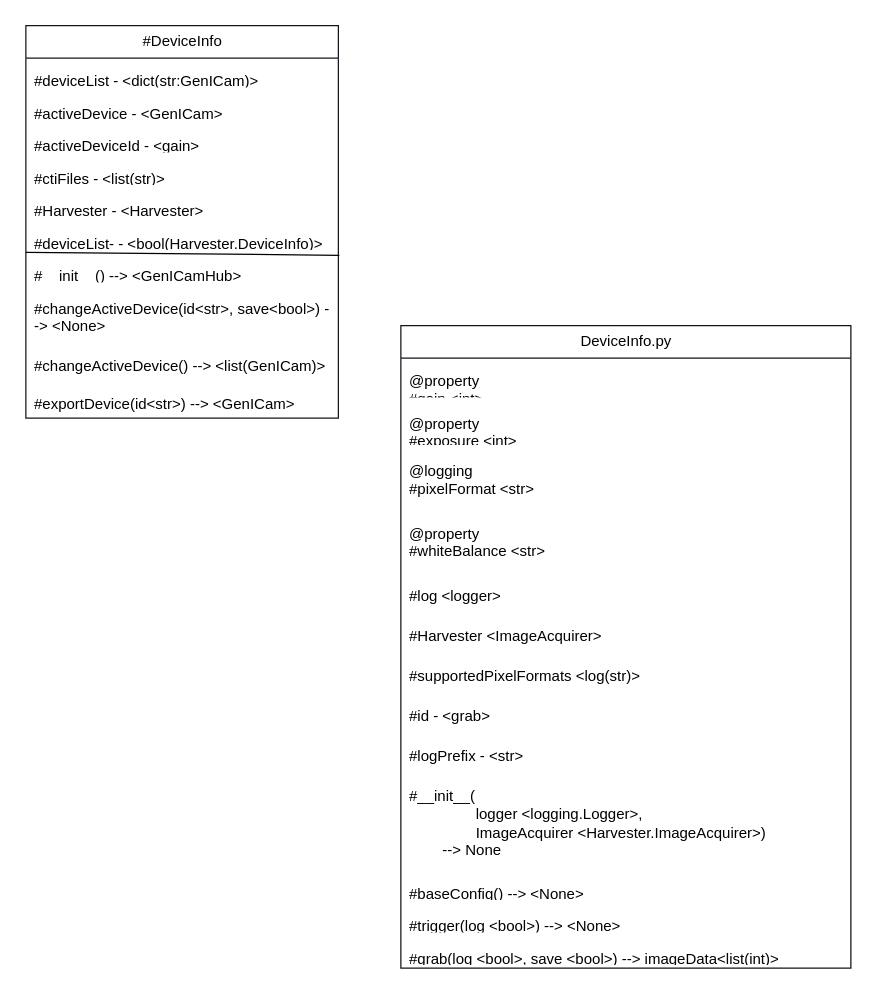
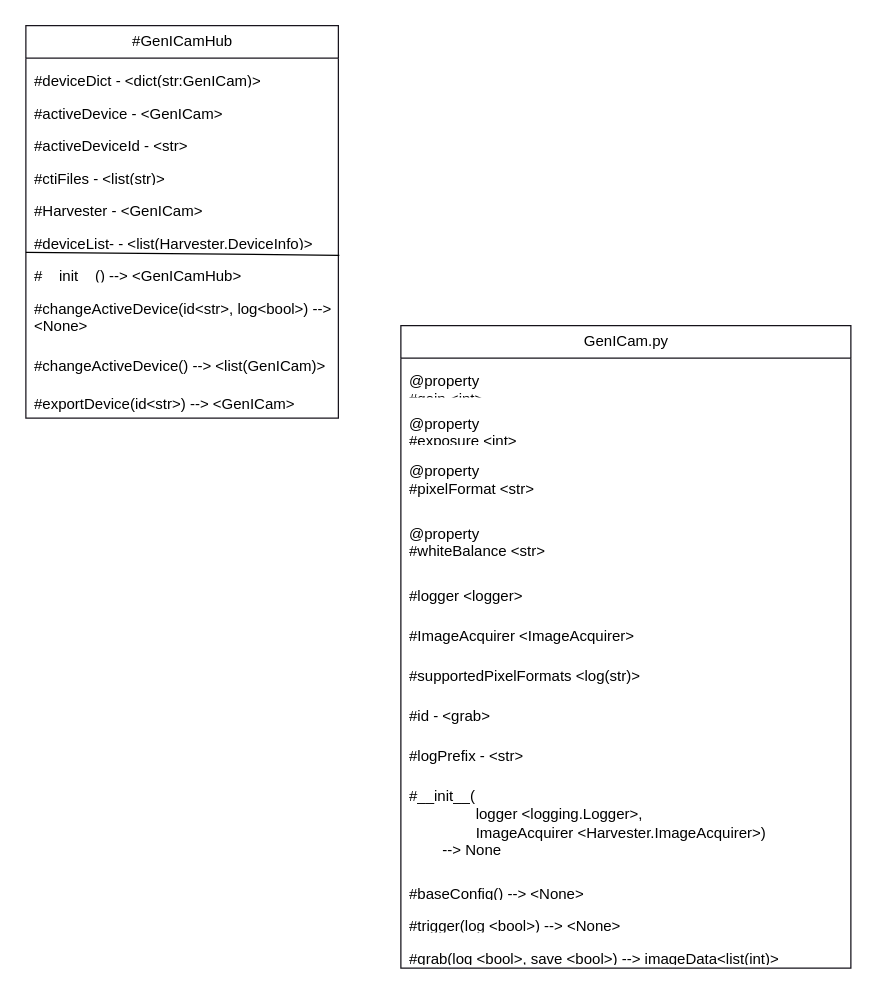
node "#DeviceInfo": label "#DeviceInfo" -> "#GenICamHub"
node "#deviceList - <dict(str:GenICam)>": label "#deviceList - <dict(str:GenICam)>" -> "#deviceDict - <dict(str:GenICam)>"
node "#activeDeviceId - <gain>": label "#activeDeviceId - <gain>" -> "#activeDeviceId - <str>"
node "#Harvester - <Harvester>": label "#Harvester - <Harvester>" -> "#Harvester - <GenICam>"
node "#deviceList- - <bool(Harvester.DeviceInfo)>": label "#deviceList- - <bool(Harvester.DeviceInfo)>" -> "#deviceList- - <list(Harvester.DeviceInfo)>"
node "#changeActiveDevice(id<str>, save<bool>) --> <None>": label "#changeActiveDevice(id<str>, save<bool>) --> <None>" -> "#changeActiveDevice(id<str>, log<bool>) --> <None>"
node "DeviceInfo.py": label "DeviceInfo.py" -> "GenICam.py"
node "@logging #pixelFormat <str>": label "@logging #pixelFormat <str>" -> "@property #pixelFormat <str>"
node "#log <logger>": label "#log <logger>" -> "#logger <logger>"
node "#Harvester <ImageAcquirer>": label "#Harvester <ImageAcquirer>" -> "#ImageAcquirer <ImageAcquirer>"
